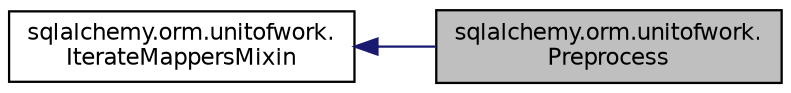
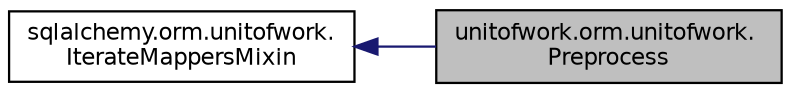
node "sqlalchemy.orm.unitofwork. Preprocess": label "sqlalchemy.orm.unitofwork. Preprocess" -> "unitofwork.orm.unitofwork. Preprocess"
